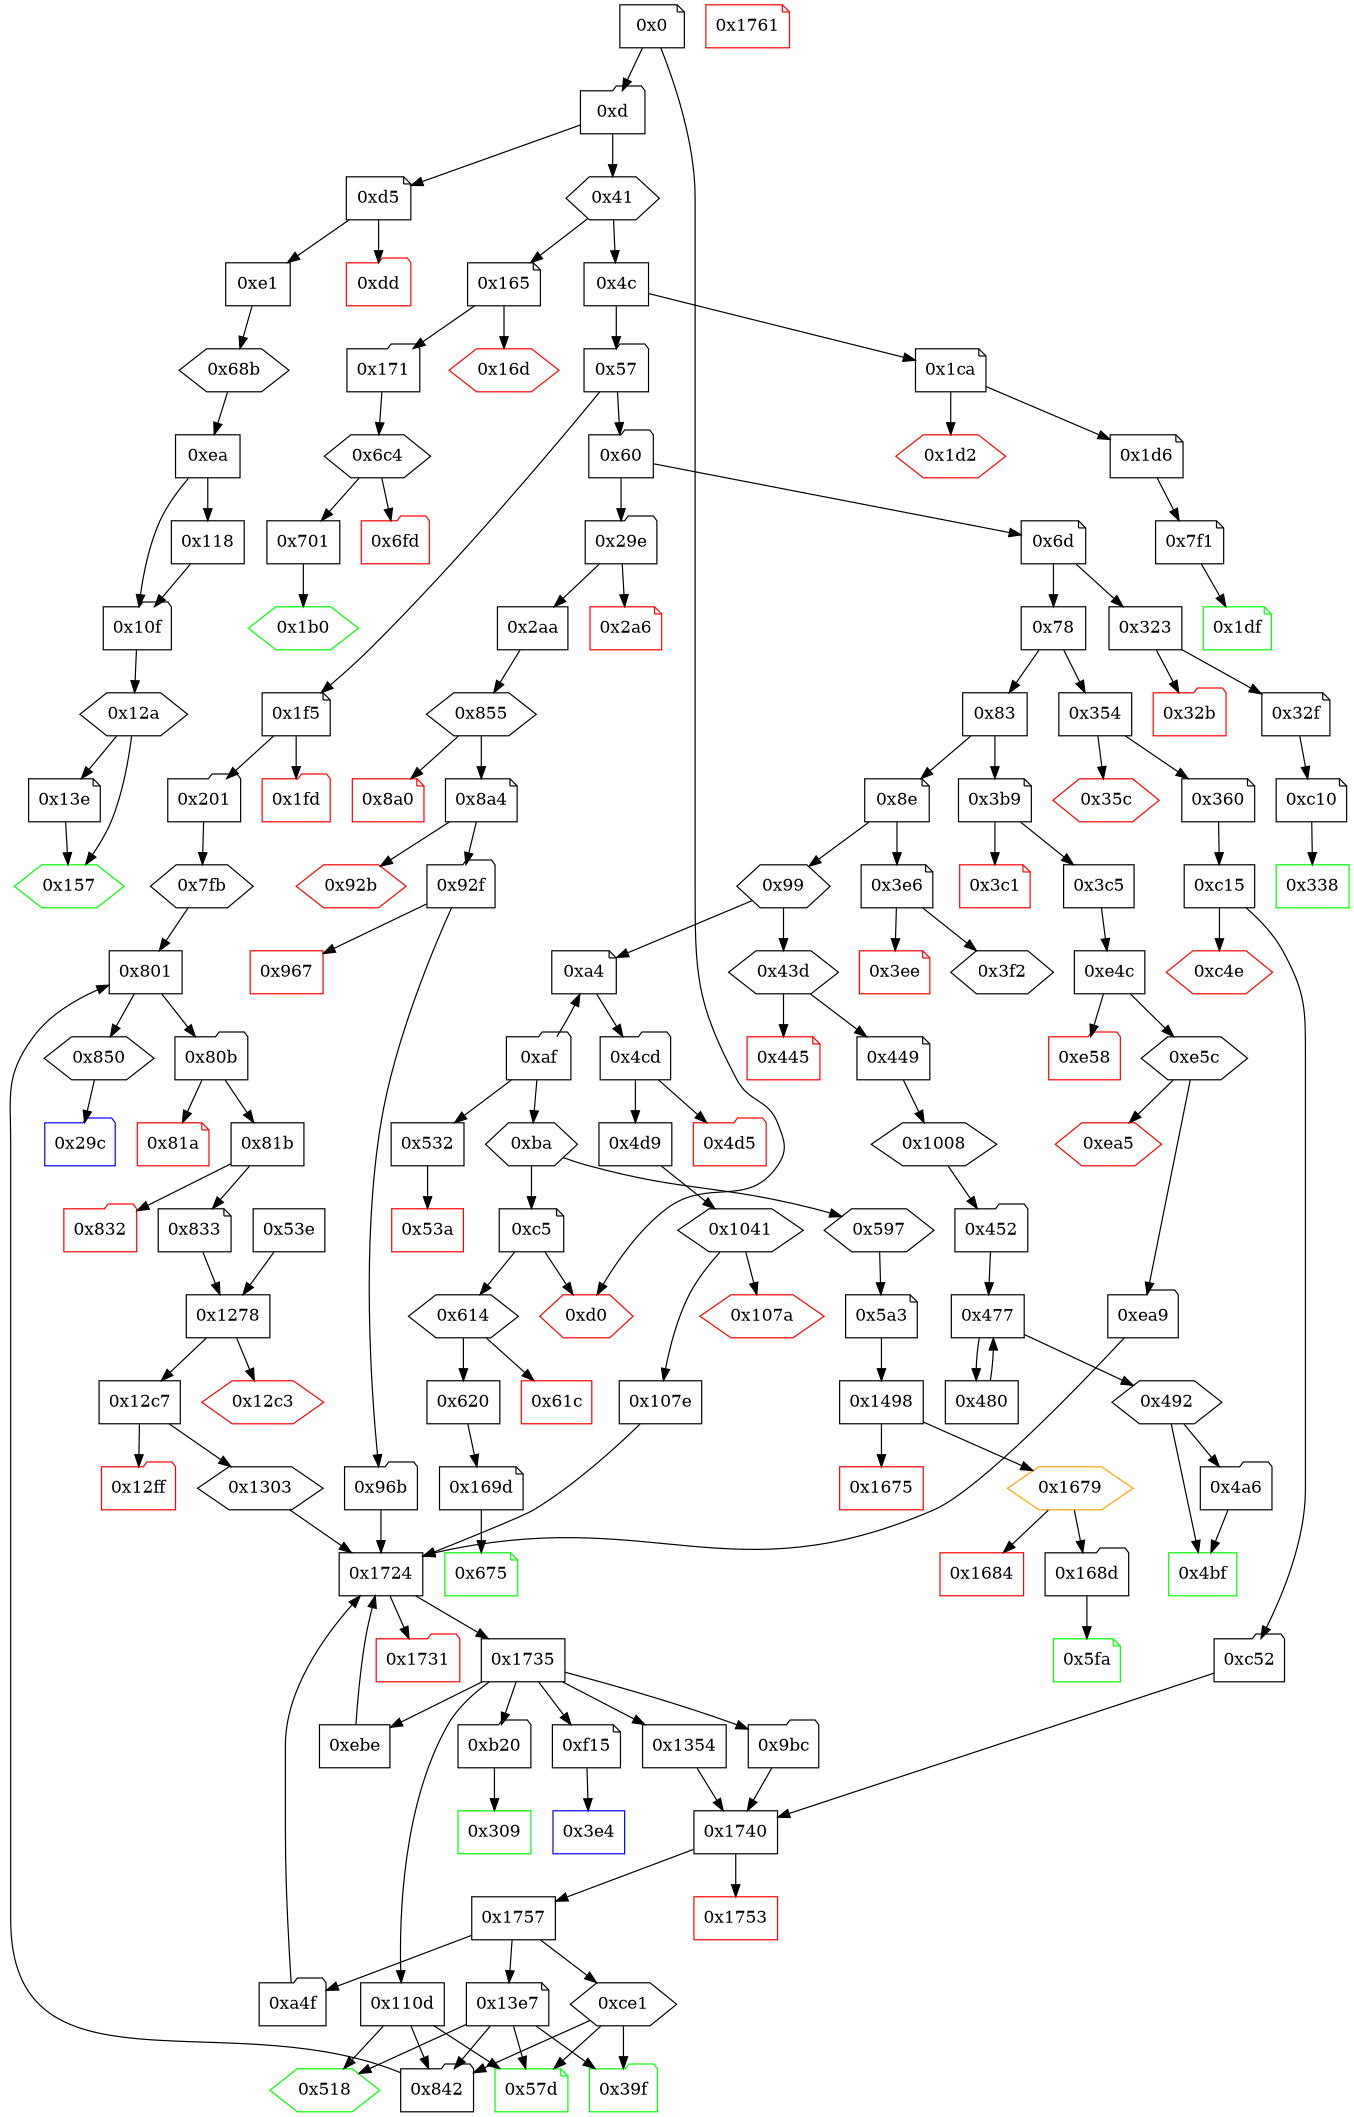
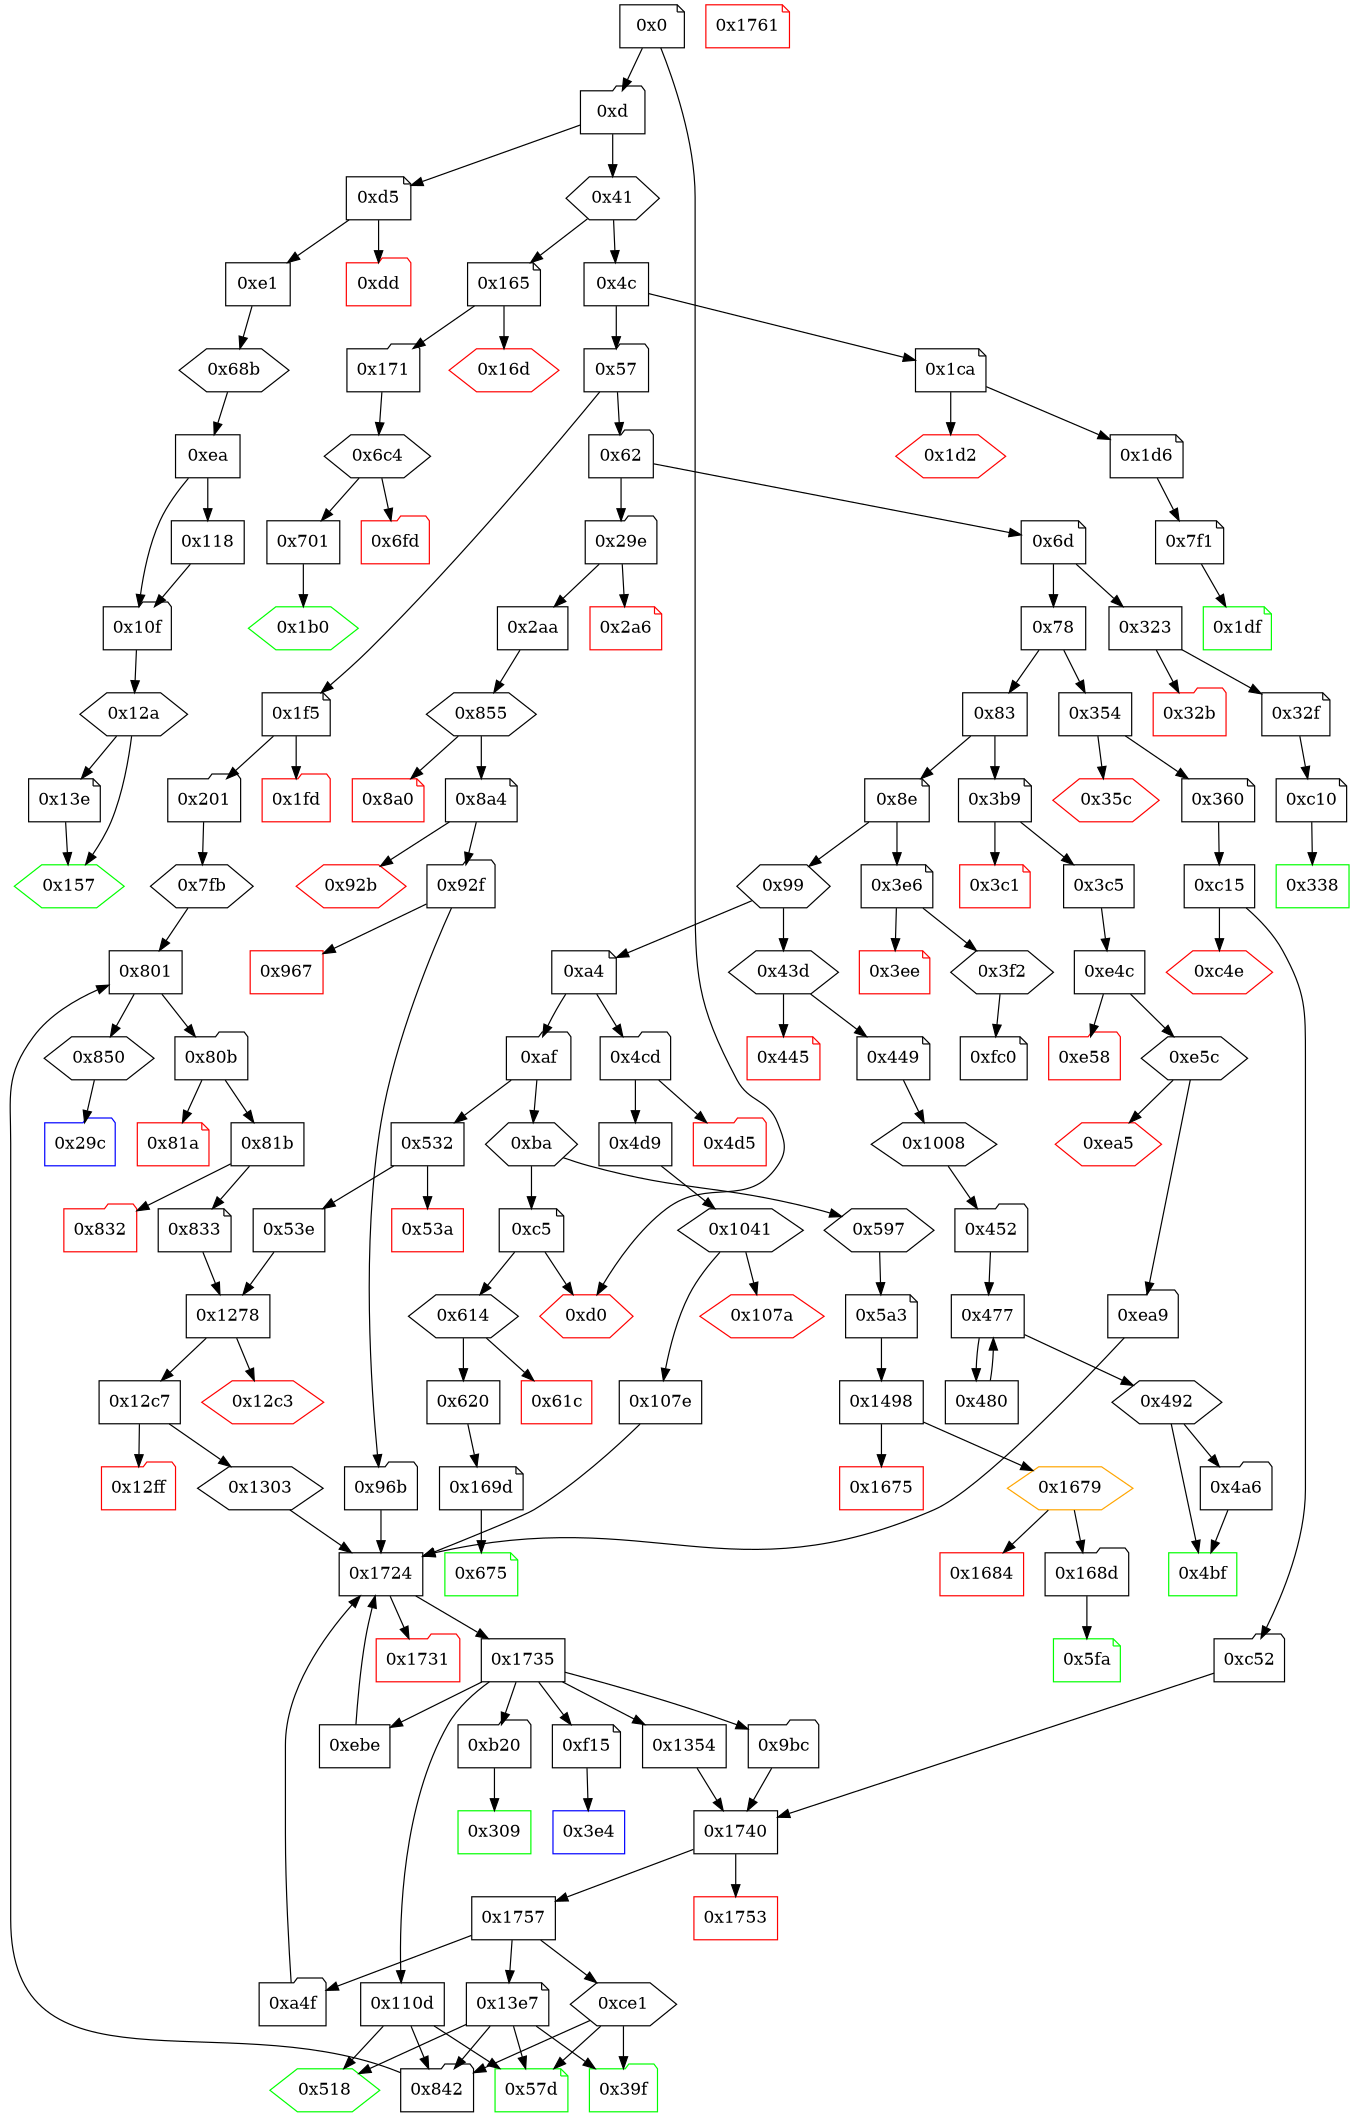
node "0x60": label "0x60" -> "0x62"
edge "0xaf" -> "0xa4": reversed
node "0xfc0": added
edge "0x532" -> "0x53e": added
